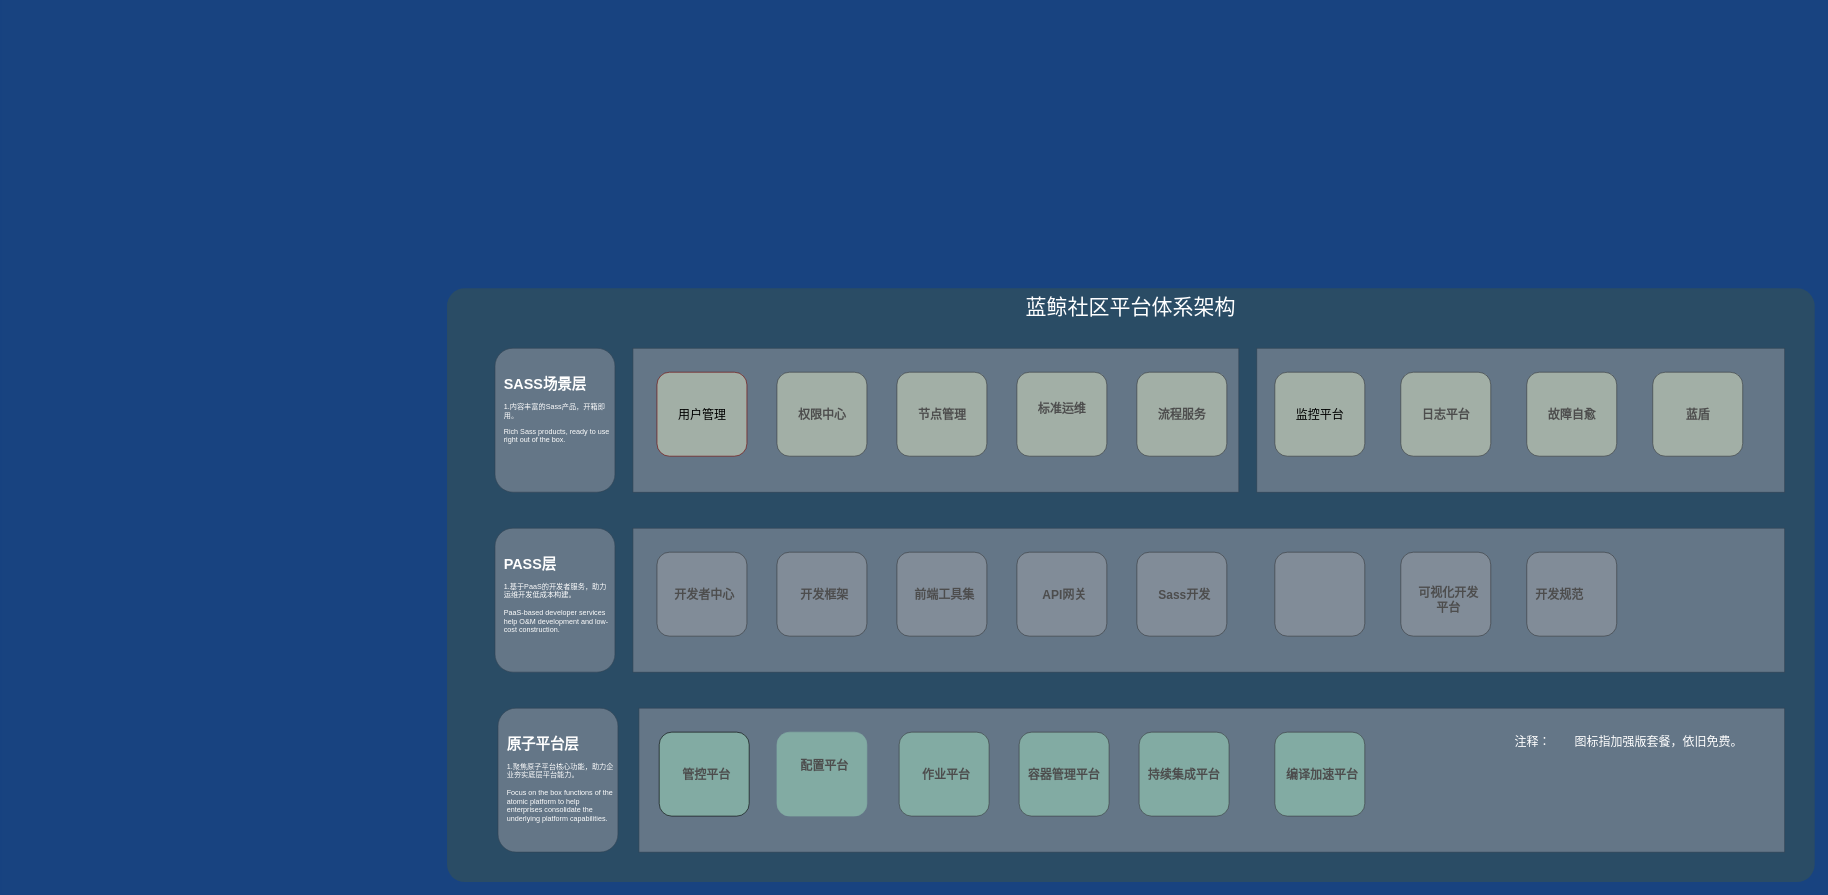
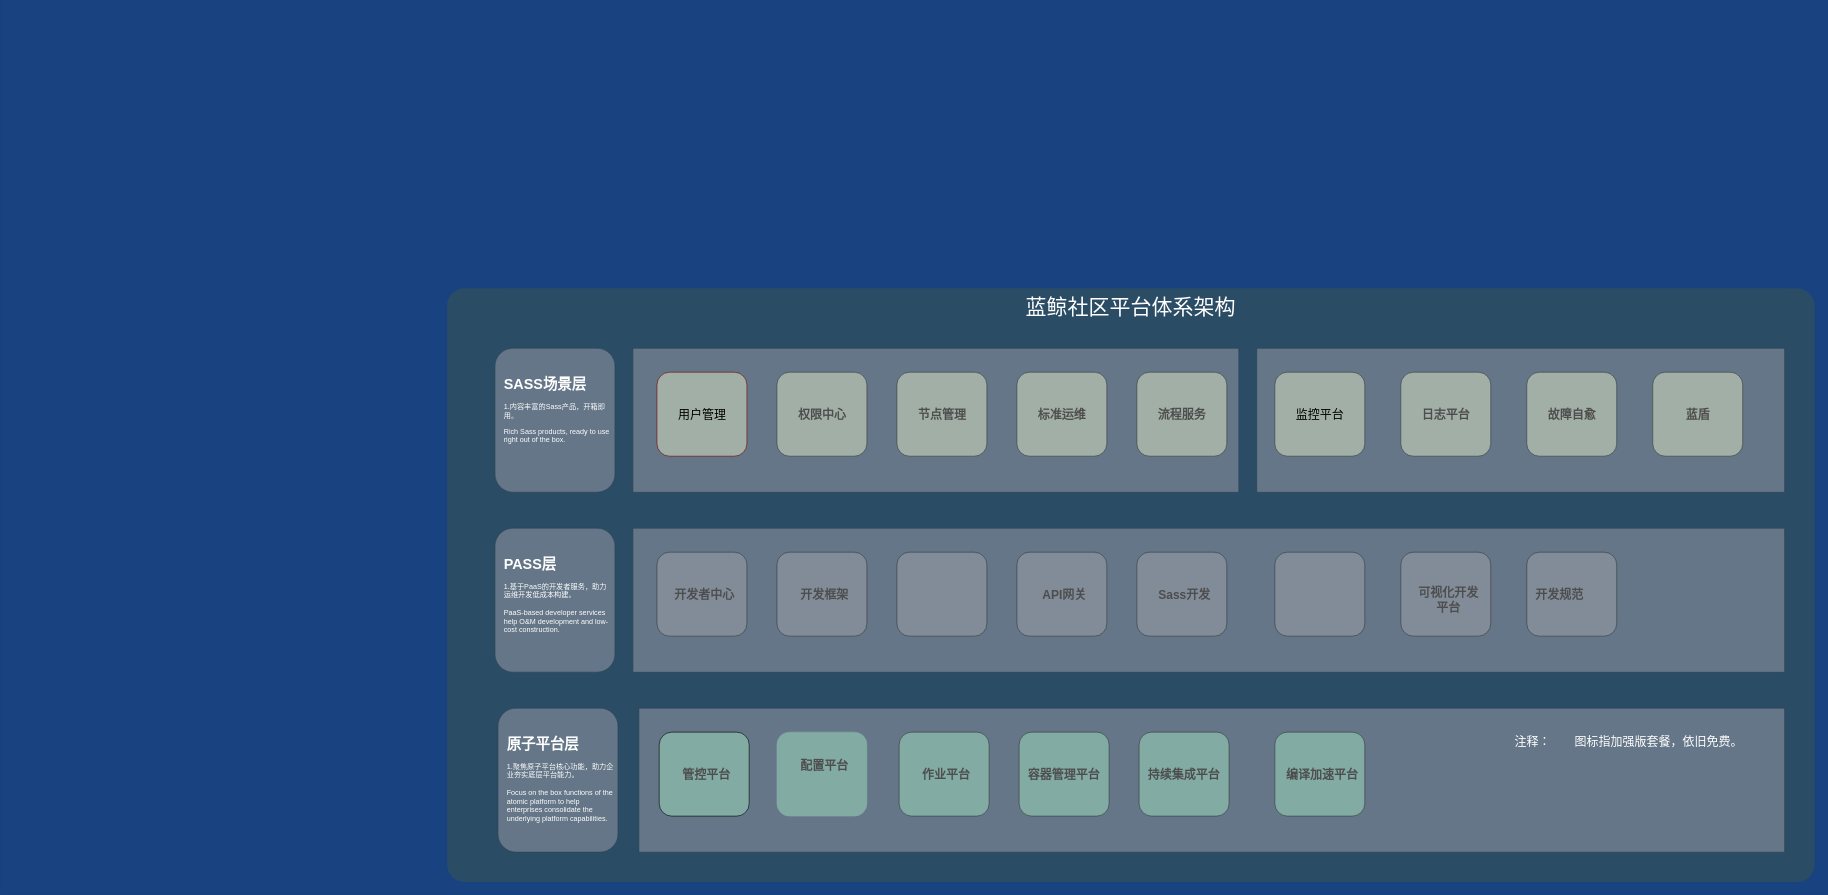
node "标准运维": moved (1062, 408) -> (1062, 414)
node "前端工具集": removed
